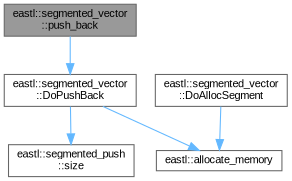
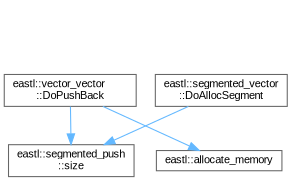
node "eastl::segmented_vector ::push_back": removed
node "eastl::segmented_vector ::DoPushBack": label "eastl::segmented_vector ::DoPushBack" -> "eastl::vector_vector ::DoPushBack"
edge "eastl::segmented_vector ::DoAllocSegment" -> "eastl::allocate_memory": now "eastl::segmented_vector ::DoAllocSegment" -> "eastl::segmented_push ::size"
